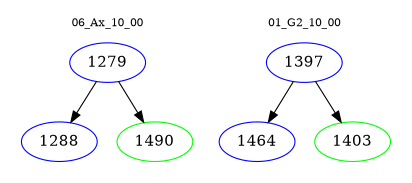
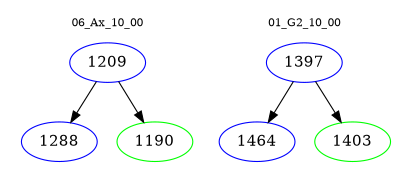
node "1279": label "1279" -> "1209"
node "1490": label "1490" -> "1190"
